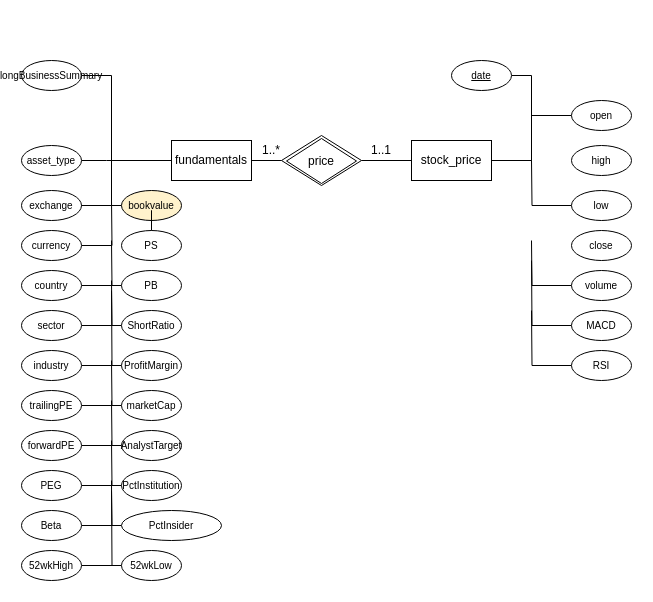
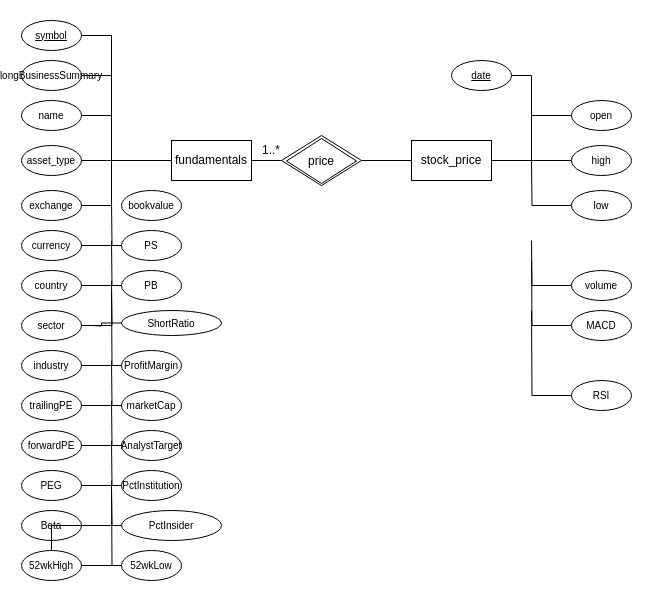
node "symbol": added
edge "symbol" -- "fundamentals": added
node "name": added
edge "name" -- "fundamentals": added
node "1..1": removed
edge "stock_price" -- "high": added
edge "exchange" -- "bookvalue": removed
node "bookvalue": fillcolor #fff2cc -> #ffffff
edge "bookvalue" -- "PS": now "currency" -- "PS"
node "close": removed
node "ShortRatio": size 60x30 -> 100x25
node "RSI": moved (602, 366) -> (602, 396)
edge "PctInsider" -- "52wkHigh": added
